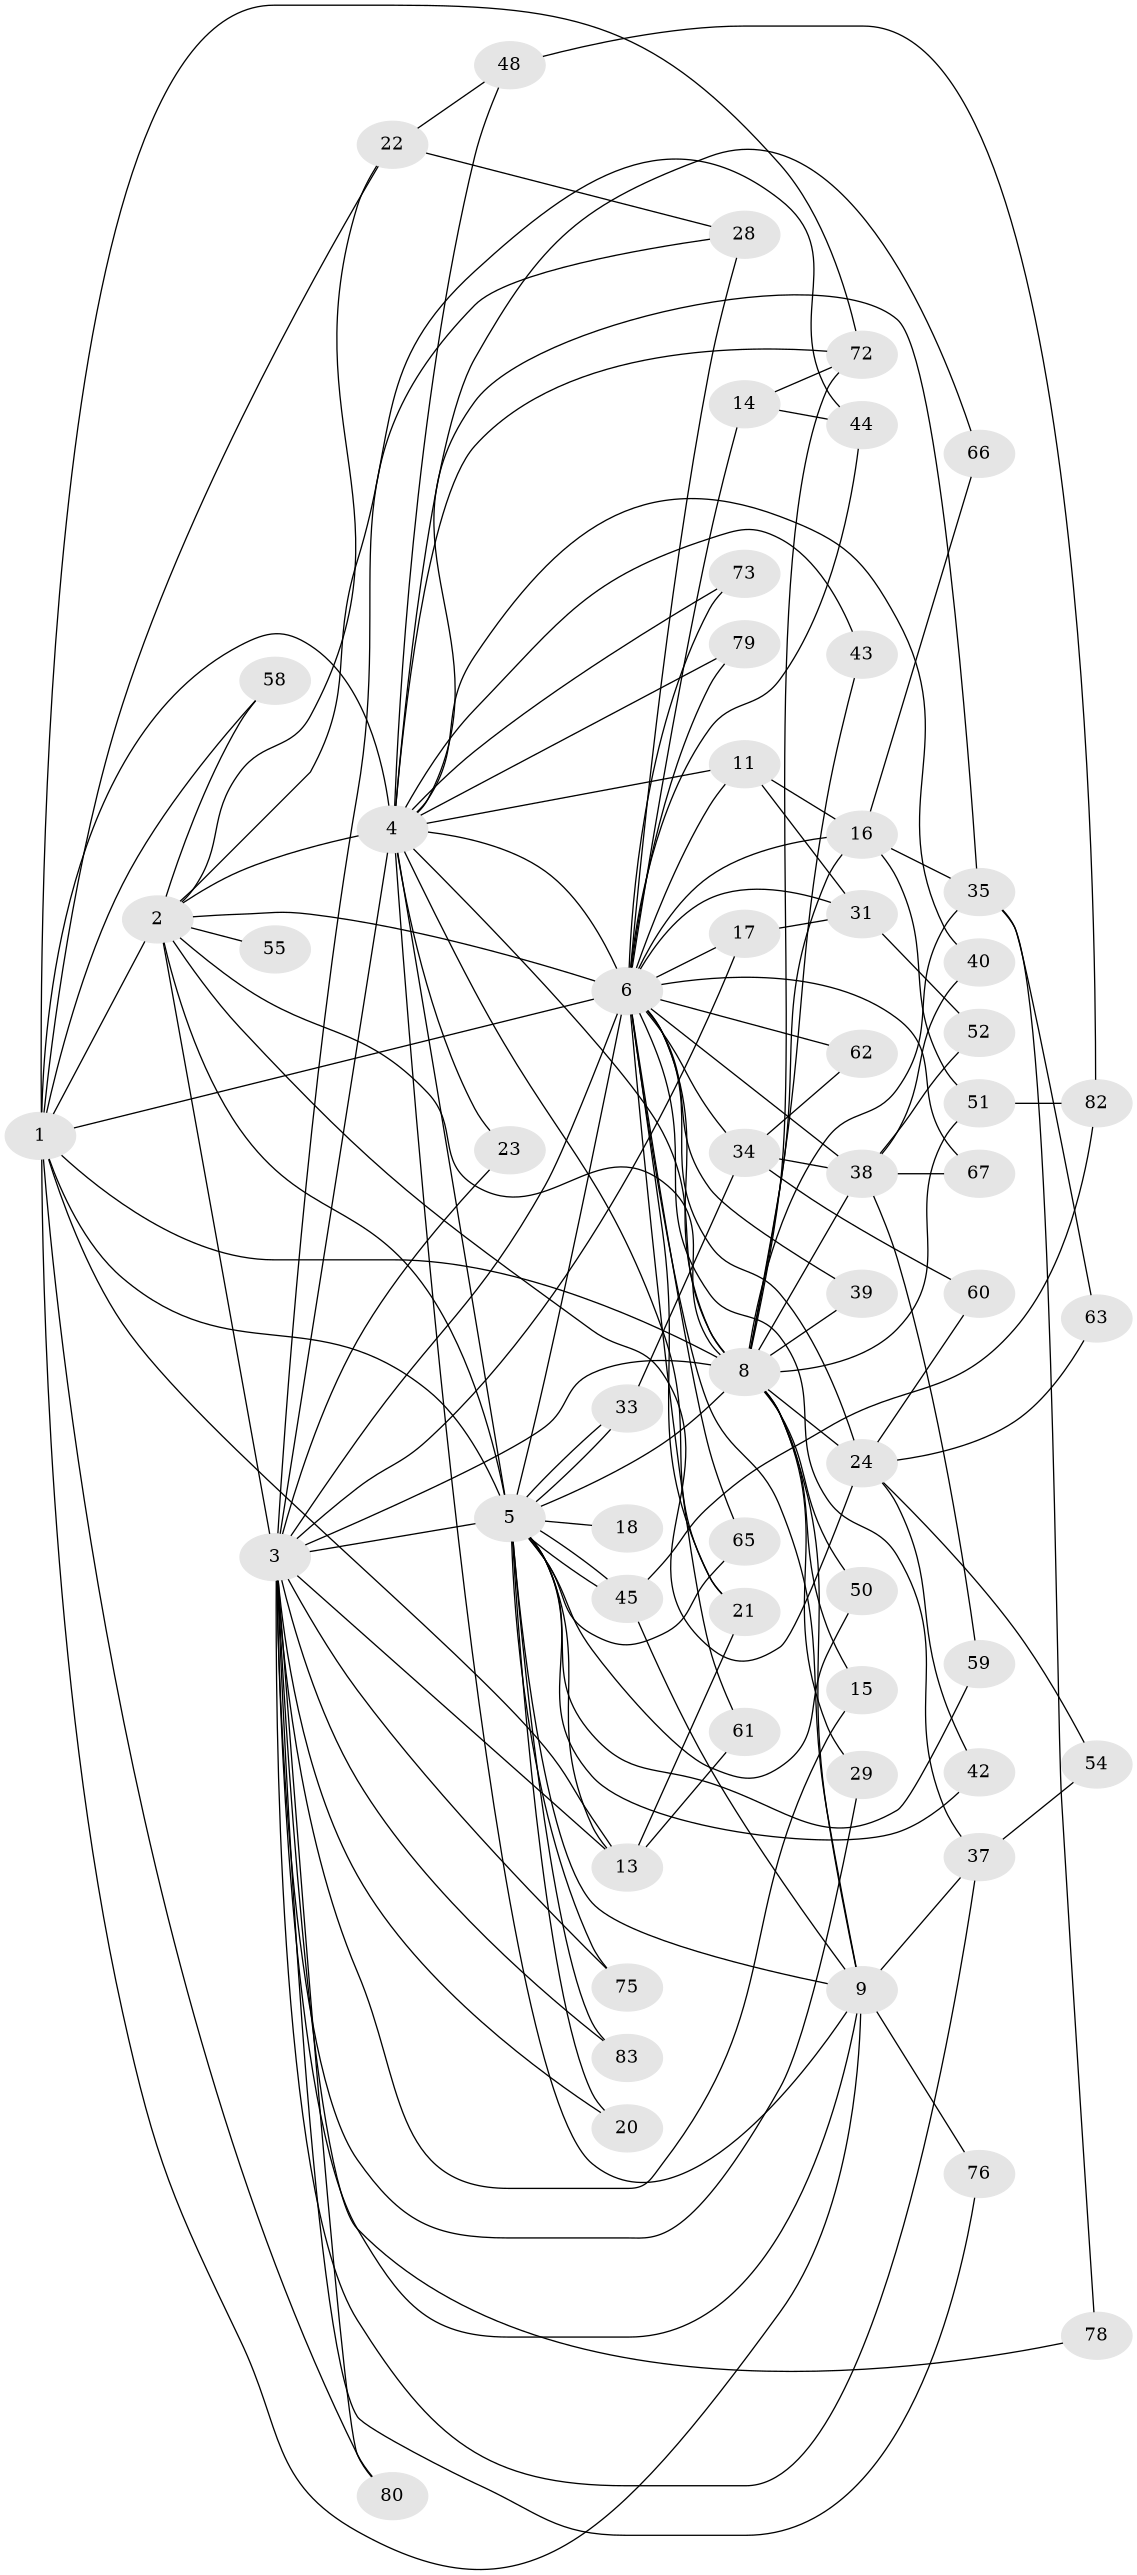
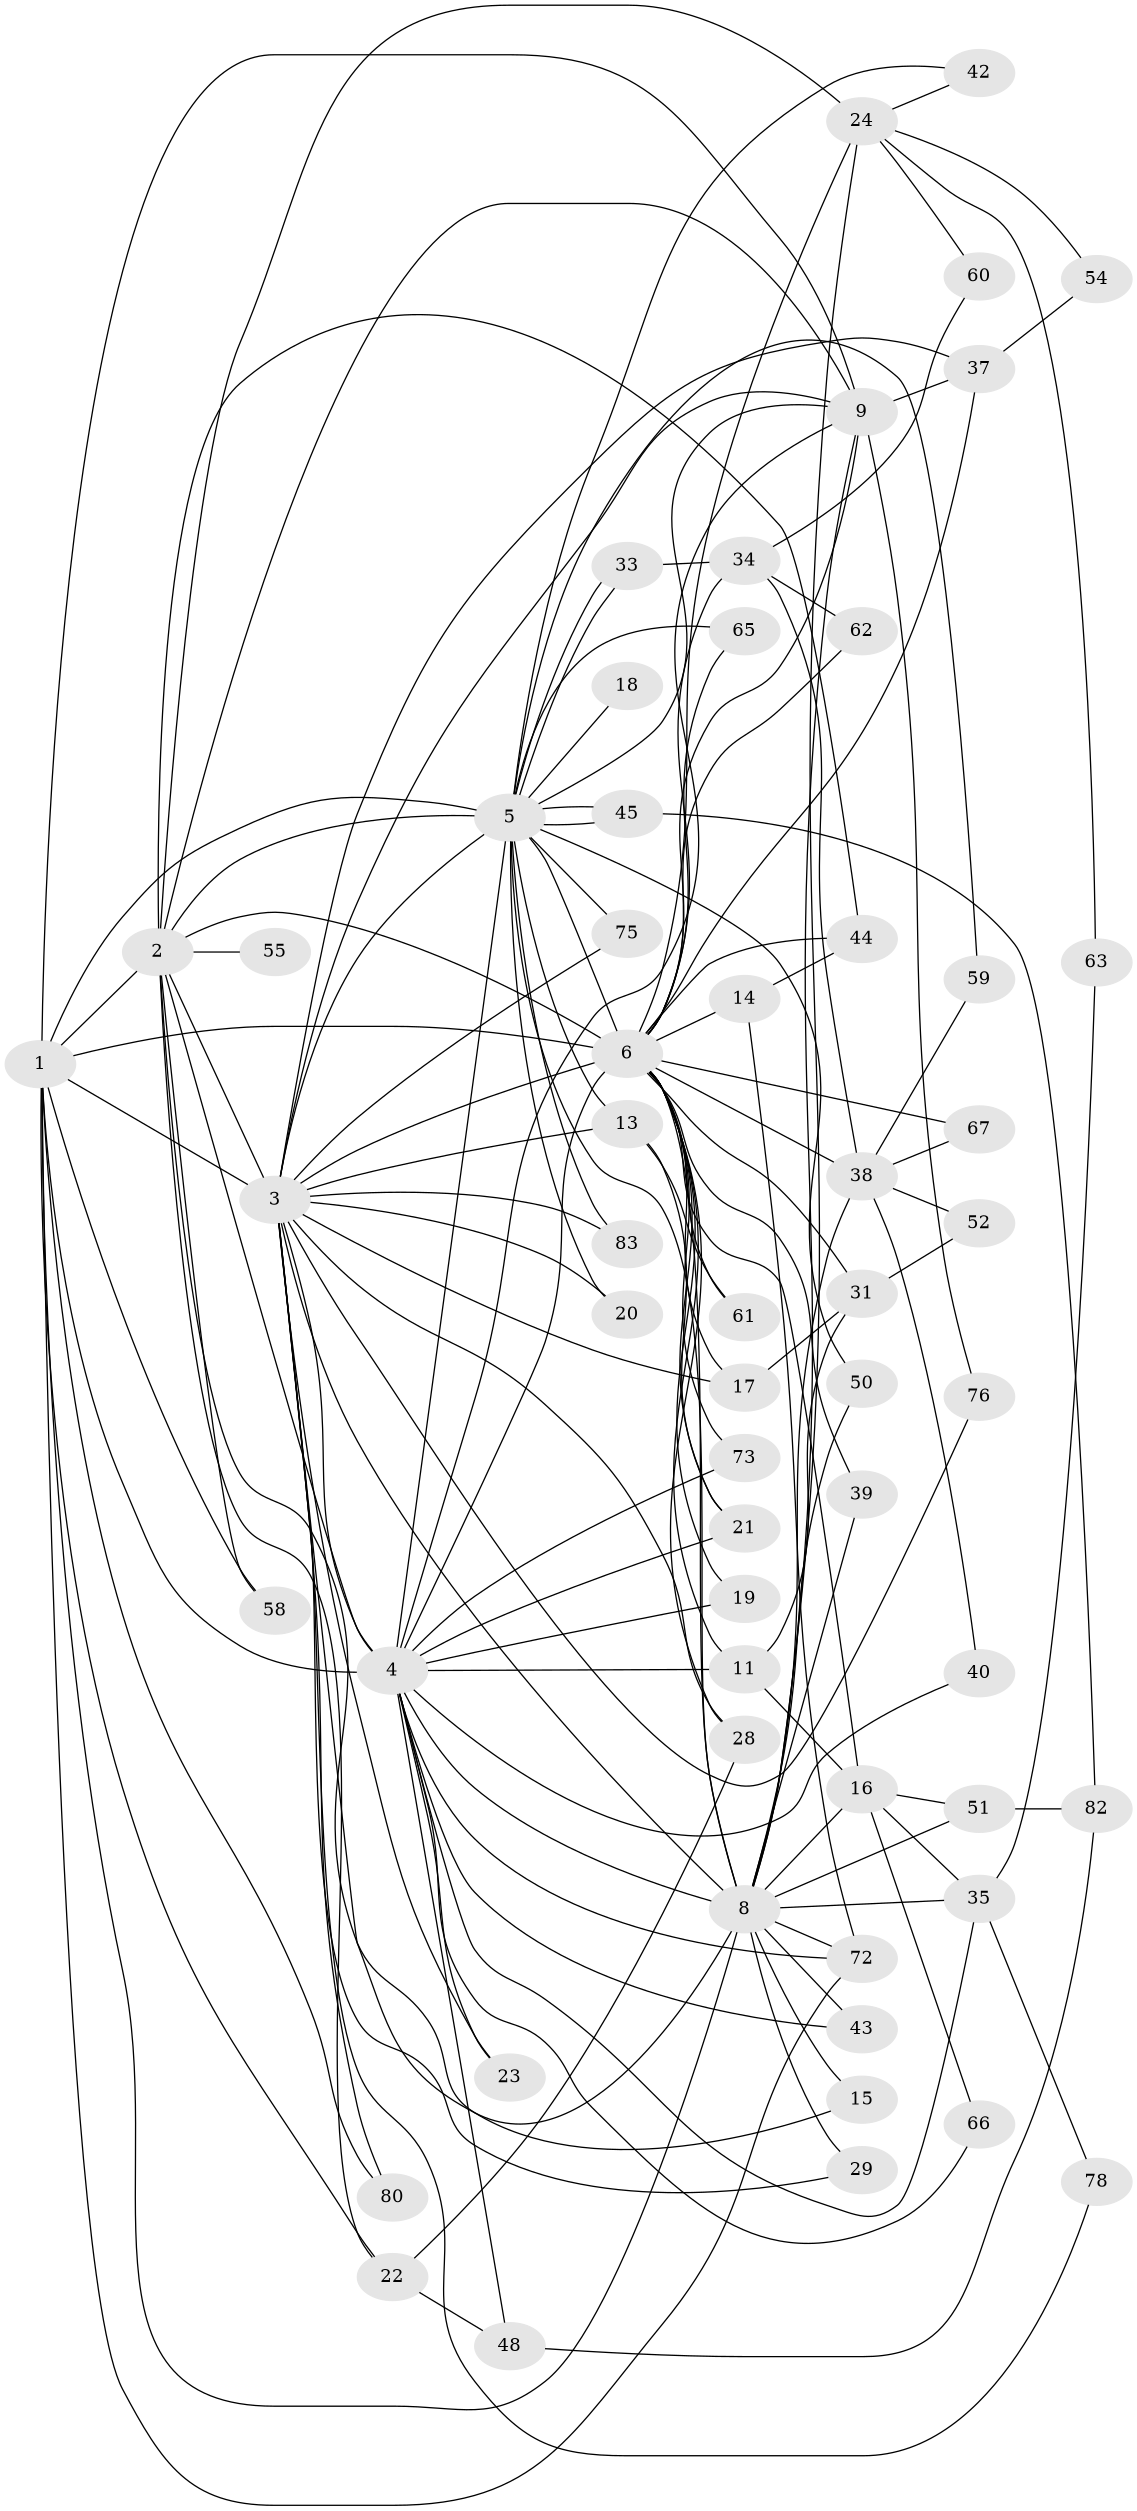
node "79": label "79" -> "19"
edge "1" -- "13": now "1" -- "3"
edge "45" -- "9": now "2" -- "9"
